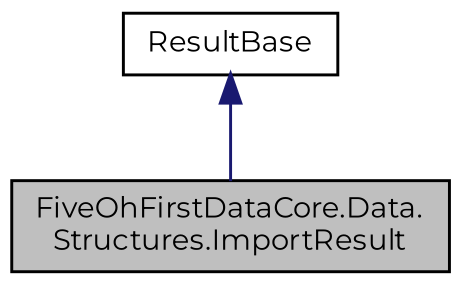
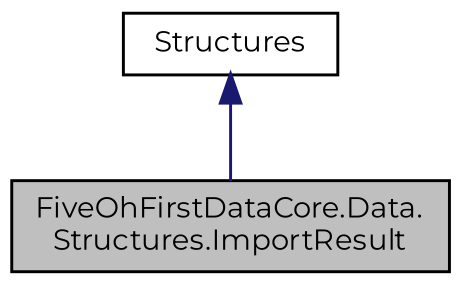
node "ResultBase": label "ResultBase" -> "Structures"
